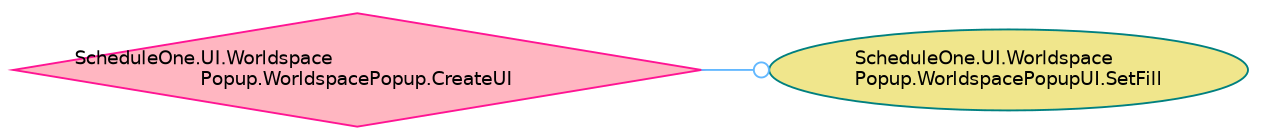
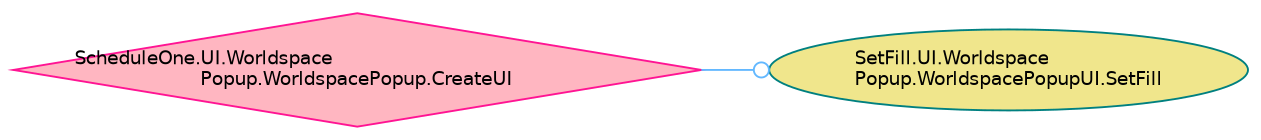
node "ScheduleOne.UI.Worldspace Popup.WorldspacePopupUI.SetFill": label "ScheduleOne.UI.Worldspace Popup.WorldspacePopupUI.SetFill" -> "SetFill.UI.Worldspace Popup.WorldspacePopupUI.SetFill"
